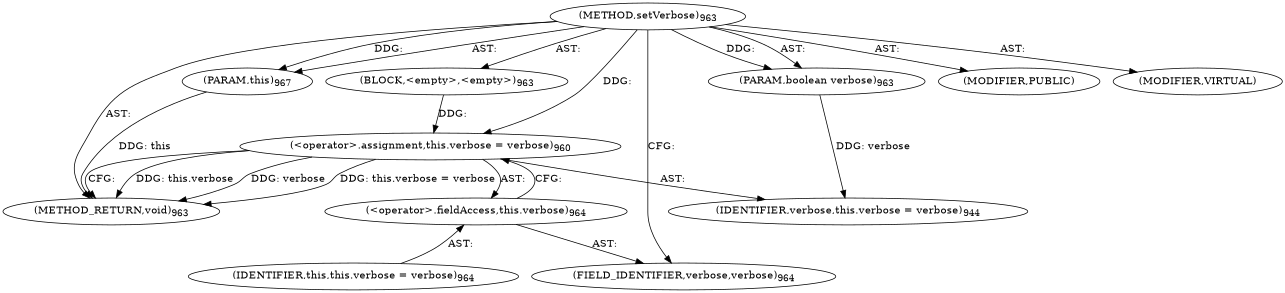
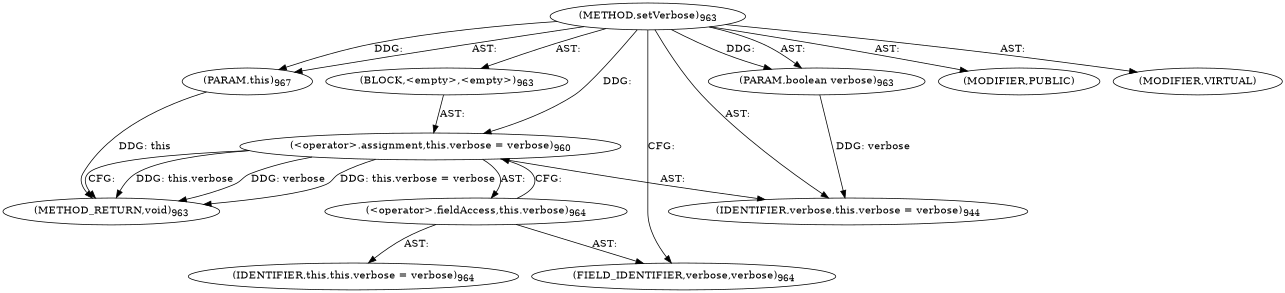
edge "(METHOD,setVerbose)" -> "(METHOD_RETURN,void)": now "(METHOD,setVerbose)" -> "(IDENTIFIER,verbose,this.verbose = verbose)"
edge "(BLOCK,<empty>,<empty>)" -> "(<operator>.assignment,this.verbose = verbose)": label "DDG: " -> "AST: "
edge "(IDENTIFIER,this,this.verbose = verbose)" -> "(<operator>.fieldAccess,this.verbose)": reversed
